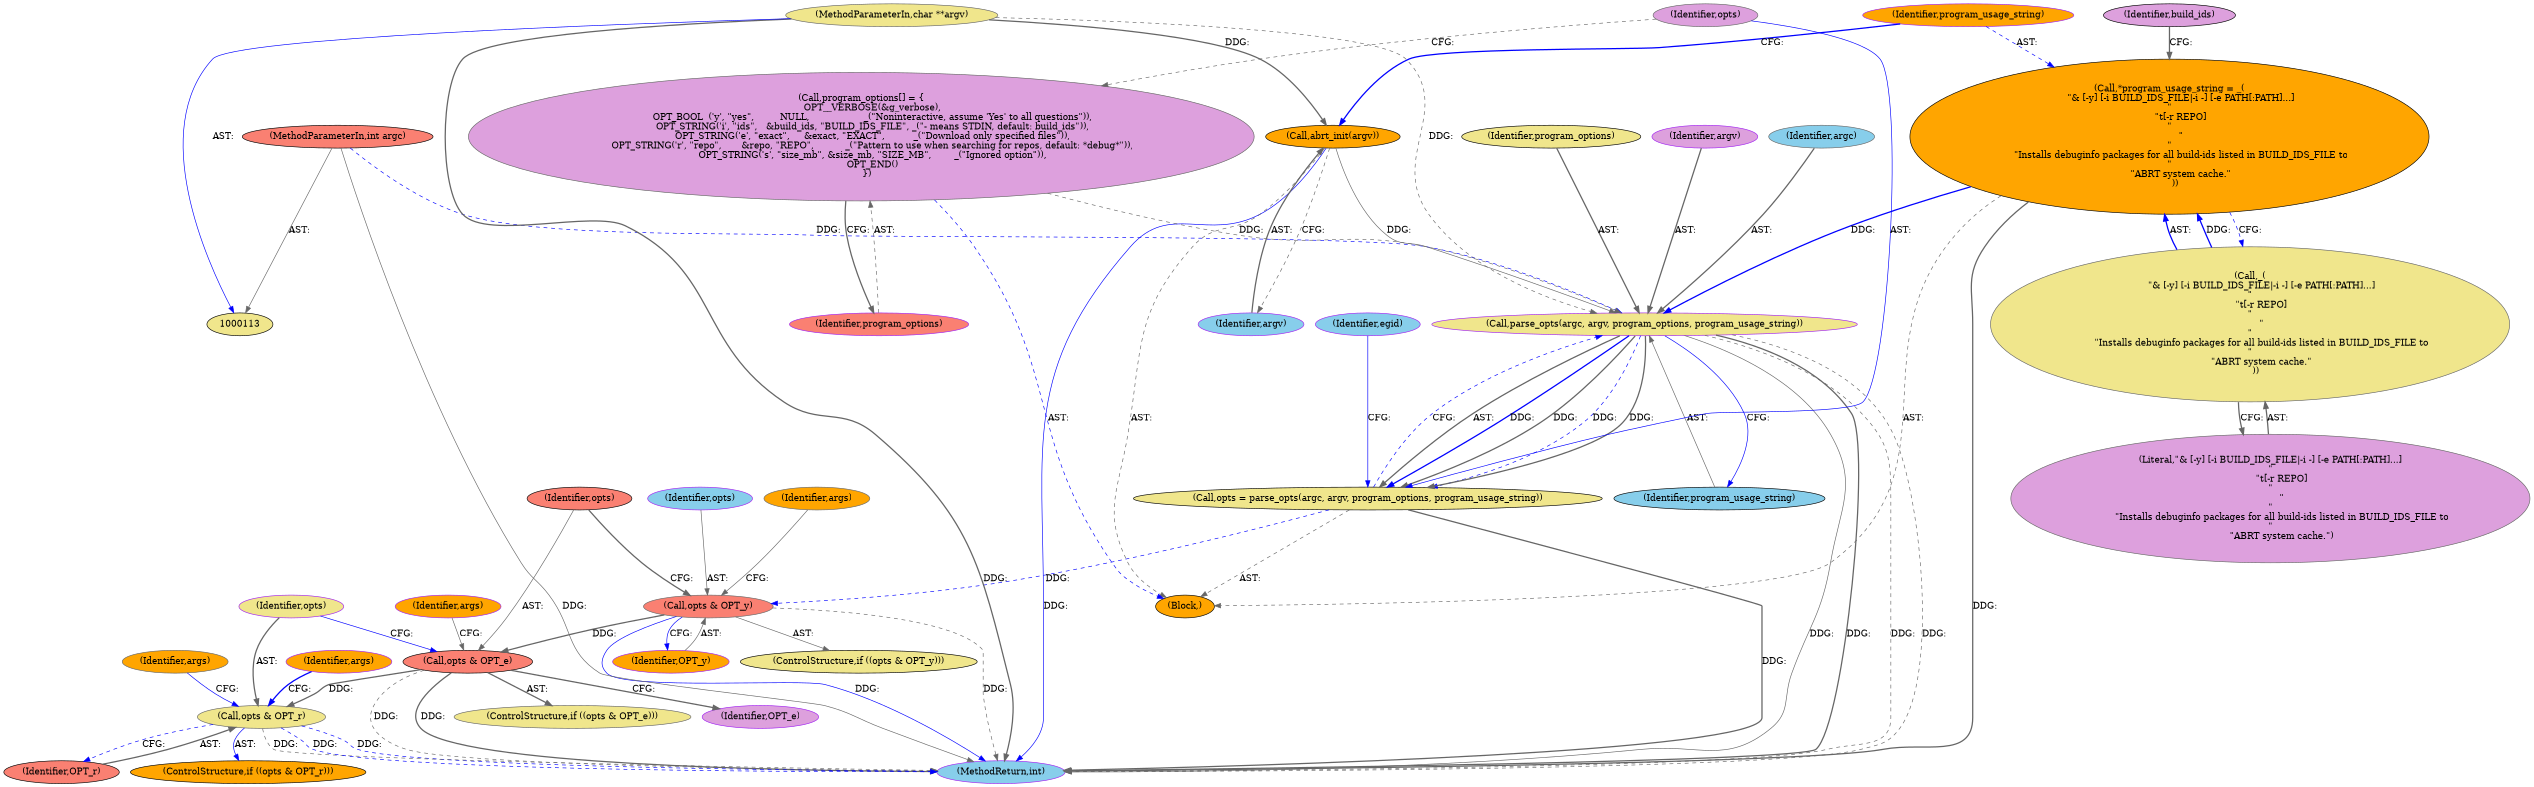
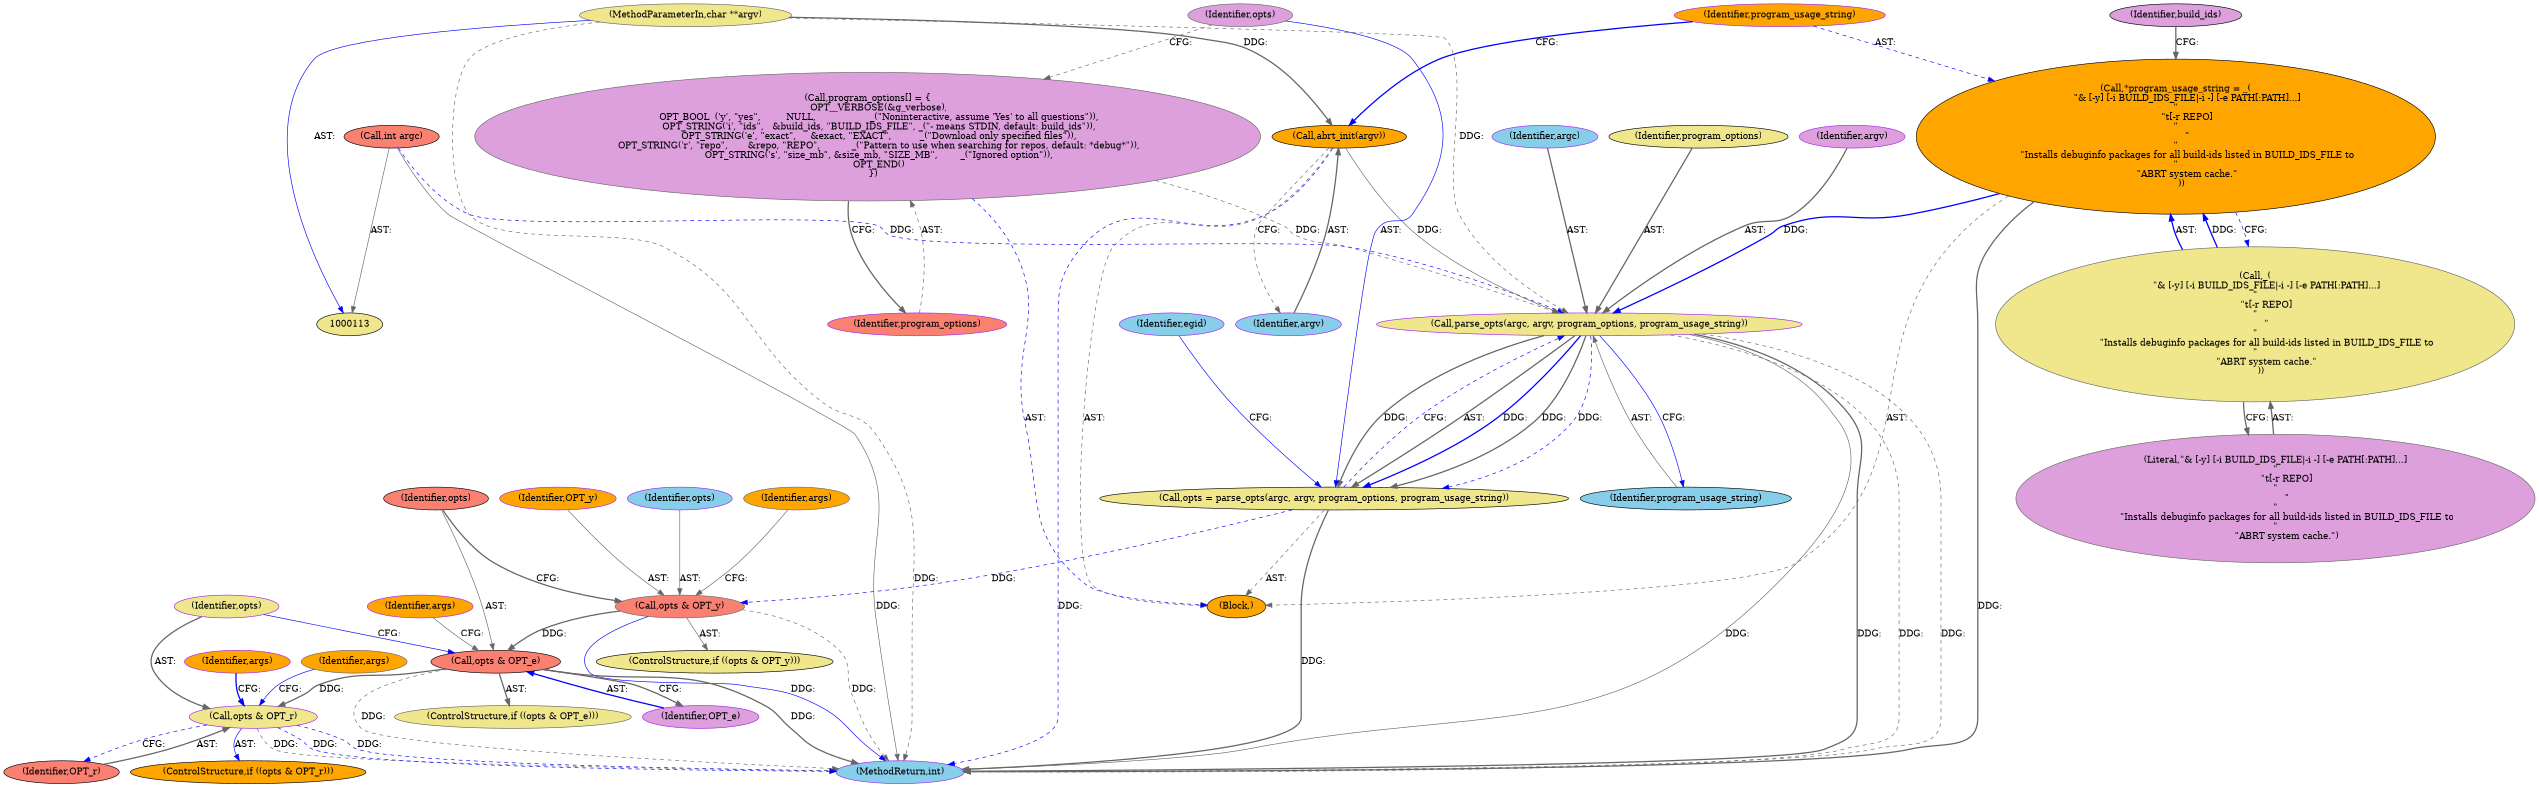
node "(MethodParameterIn,int argc)": label "(MethodParameterIn,int argc)" -> "(Call,int argc)"
node "(Identifier,argc)": color gray40 -> purple
edge "(MethodParameterIn,char **argv)" -> "(MethodReturn,int)": style bold -> dashed
edge "(Call,abrt_init(argv))" -> "(MethodReturn,int)": style solid -> dashed
edge "(Call,opts & OPT_y)" -> "(Identifier,OPT_y)": removed, label "CFG:"
edge "(Identifier,OPT_e)" -> "(Call,opts & OPT_e)": added, label "AST:"
node "(Call,opts & OPT_r)": color gray40 -> purple
